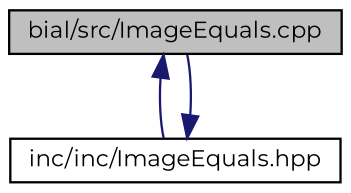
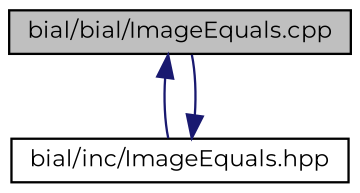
node "bial/src/ImageEquals.cpp": label "bial/src/ImageEquals.cpp" -> "bial/bial/ImageEquals.cpp"
node "inc/inc/ImageEquals.hpp": label "inc/inc/ImageEquals.hpp" -> "bial/inc/ImageEquals.hpp"
